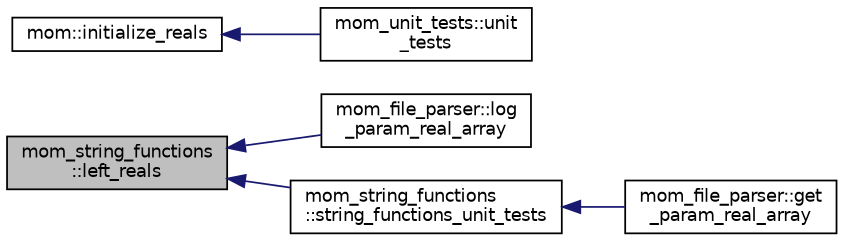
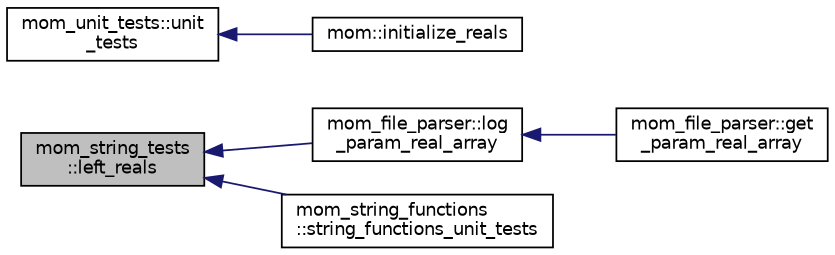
edge "mom_unit_tests::unit _tests" -> "mom::initialize_reals": reversed
node "mom_string_functions ::left_reals": label "mom_string_functions ::left_reals" -> "mom_string_tests ::left_reals"
edge "mom_file_parser::get _param_real_array" -> "mom_string_functions ::string_functions_unit_tests": now "mom_file_parser::get _param_real_array" -> "mom_file_parser::log _param_real_array"
